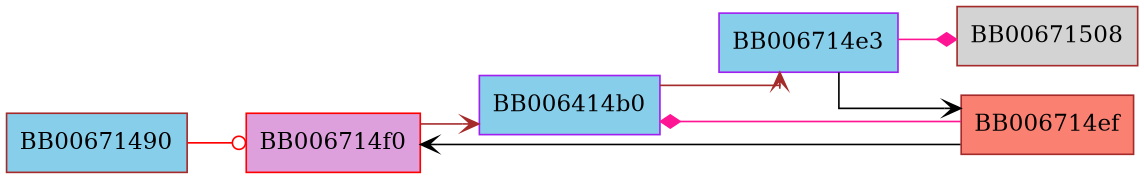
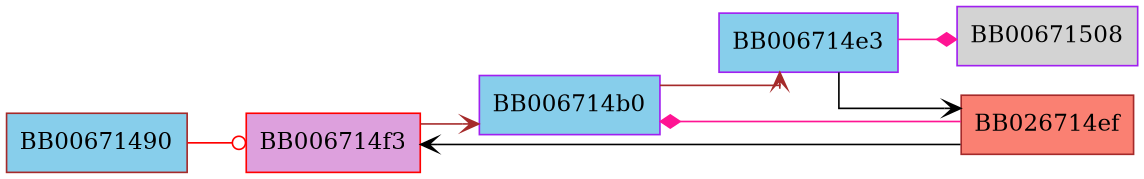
node "BB00671508": color brown -> purple
node "BB006414b0": label "BB006414b0" -> "BB006714b0"
node "BB006714ef": label "BB006714ef" -> "BB026714ef"
node "BB006714f0": label "BB006714f0" -> "BB006714f3"
